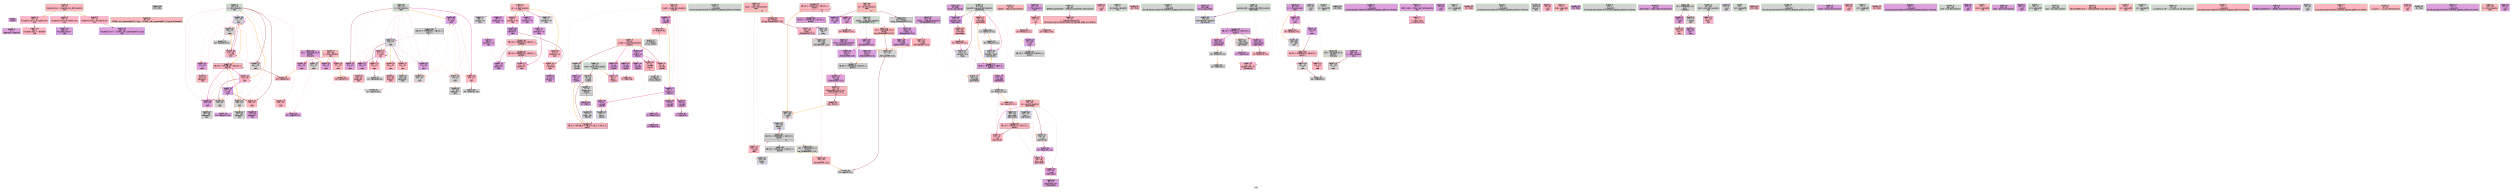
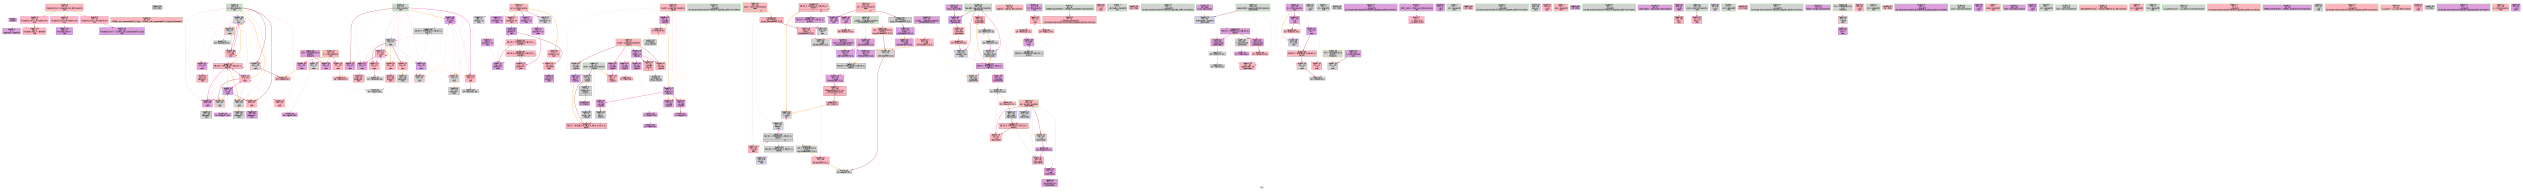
edge "NodeID: 298" -> "NodeID: 95": removed
